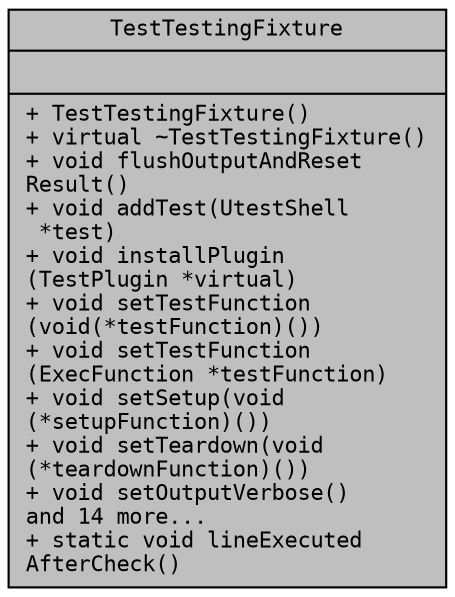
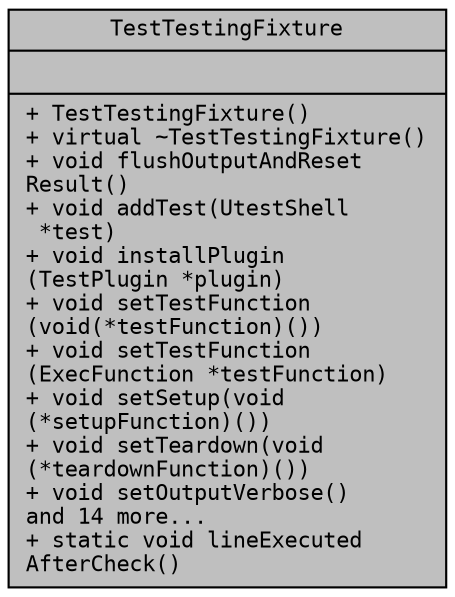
node "TestTestingFixture": text "(TestPlugin *virtual)" -> "(TestPlugin *plugin)"
